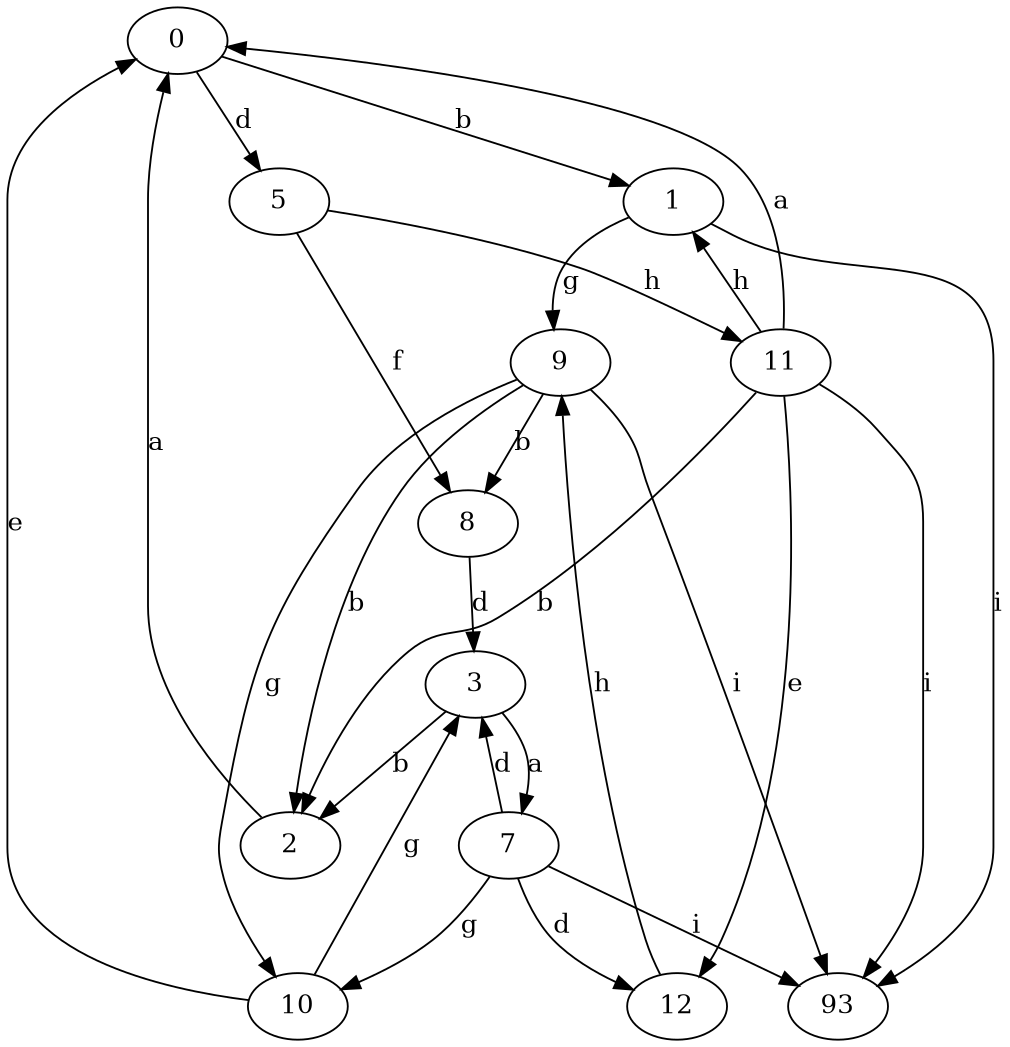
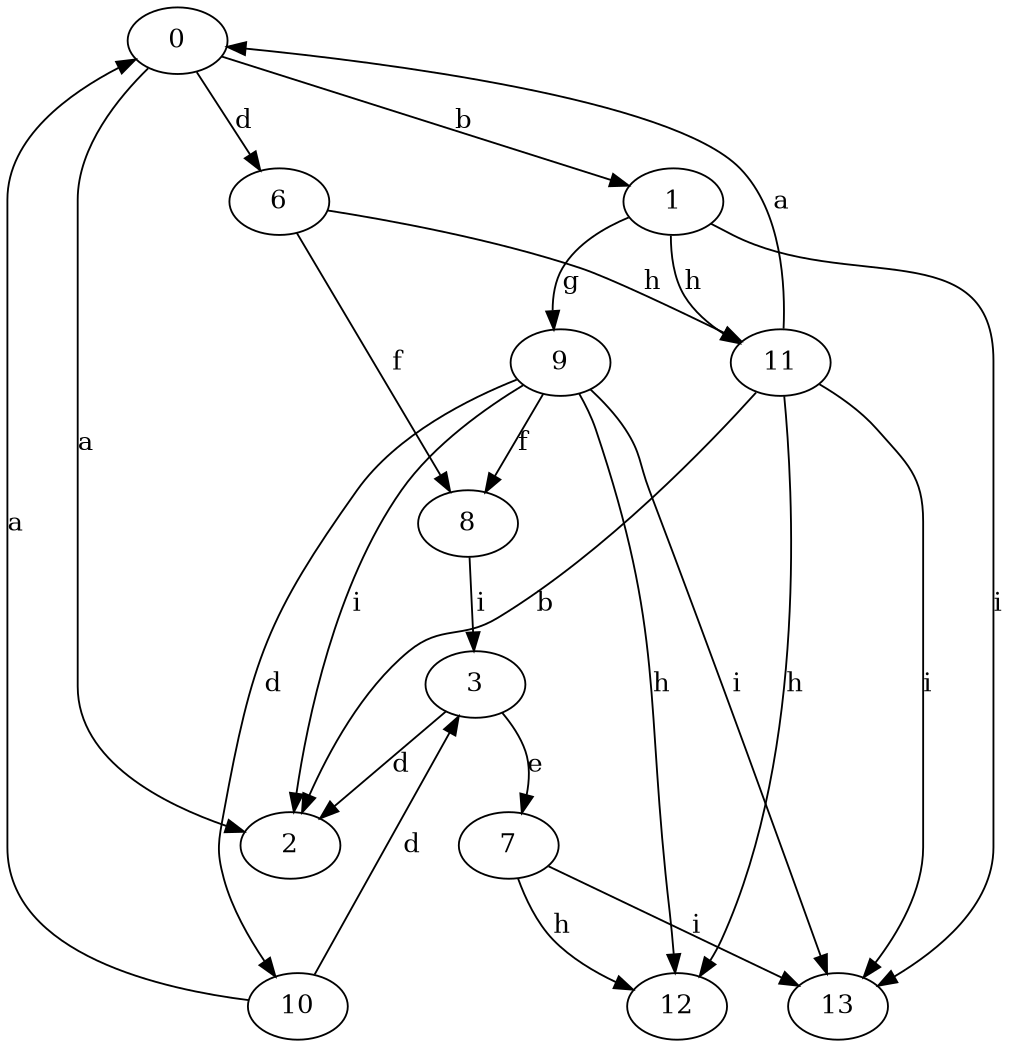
node "5": label "5" -> "6"
edge "11" -> "1": reversed
edge "9" -> "8": label "b" -> "f"
edge "2" -> "0": reversed
edge "10" -> "0": label "e" -> "a"
edge "9" -> "2": label "b" -> "i"
edge "8" -> "3": label "d" -> "i"
edge "9" -> "10": label "g" -> "d"
edge "11" -> "12": label "e" -> "h"
edge "12" -> "9": reversed
edge "3" -> "2": label "b" -> "d"
edge "3" -> "7": label "a" -> "e"
edge "7" -> "3": removed, label "d"
edge "10" -> "3": label "g" -> "d"
edge "7" -> "12": label "d" -> "h"
edge "7" -> "10": removed, label "g"
node "93": label "93" -> "13"
